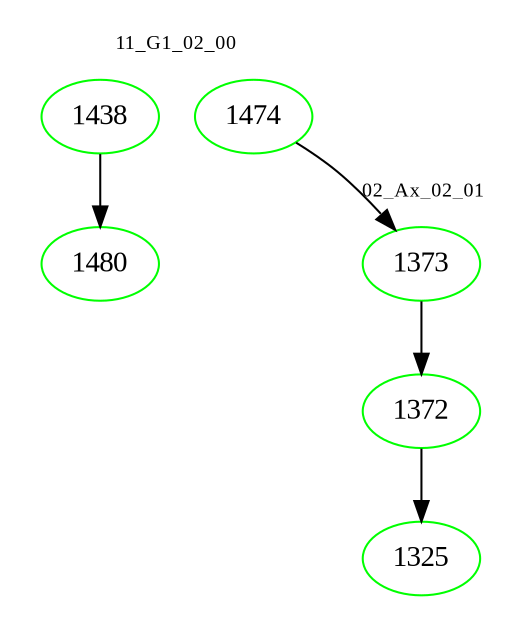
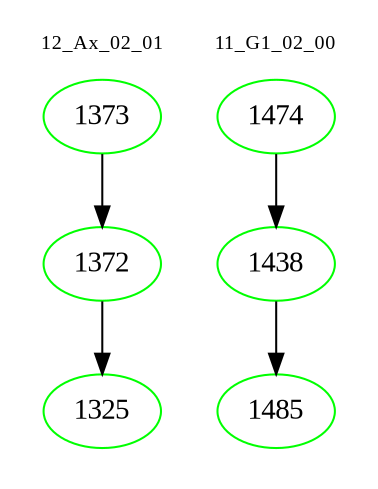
cluster "02_Ax_02_01": label "02_Ax_02_01" -> "12_Ax_02_01"
edge "1474" -> "1373": now "1474" -> "1438"
node "1480": label "1480" -> "1485"
